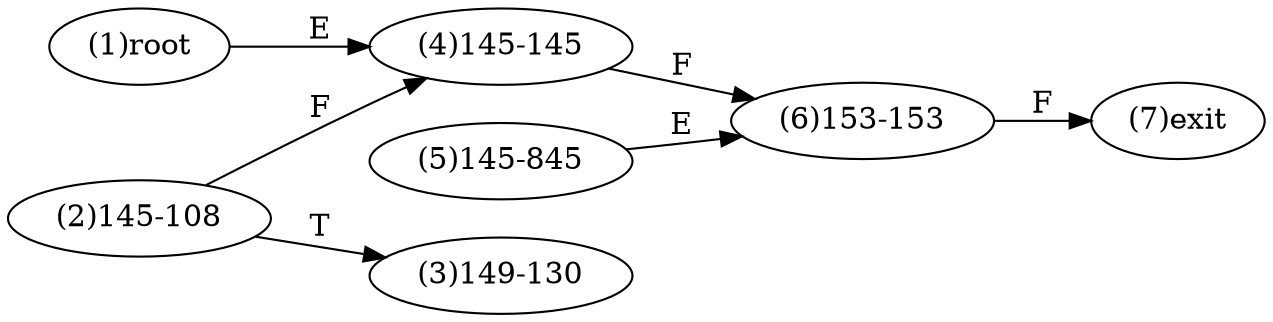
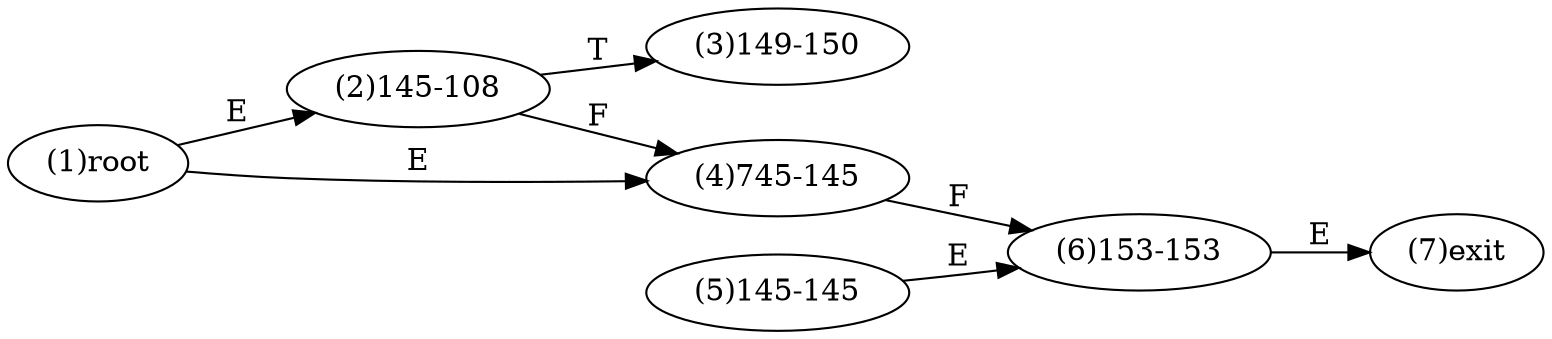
node "(4)145-145": label "(4)145-145" -> "(4)745-145"
edge "(6)153-153" -> "(7)exit": label "F" -> "E"
edge "(1)root" -> "(2)145-108": added, label "E"
node "(5)145-845": label "(5)145-845" -> "(5)145-145"
node "(3)149-130": label "(3)149-130" -> "(3)149-150"
